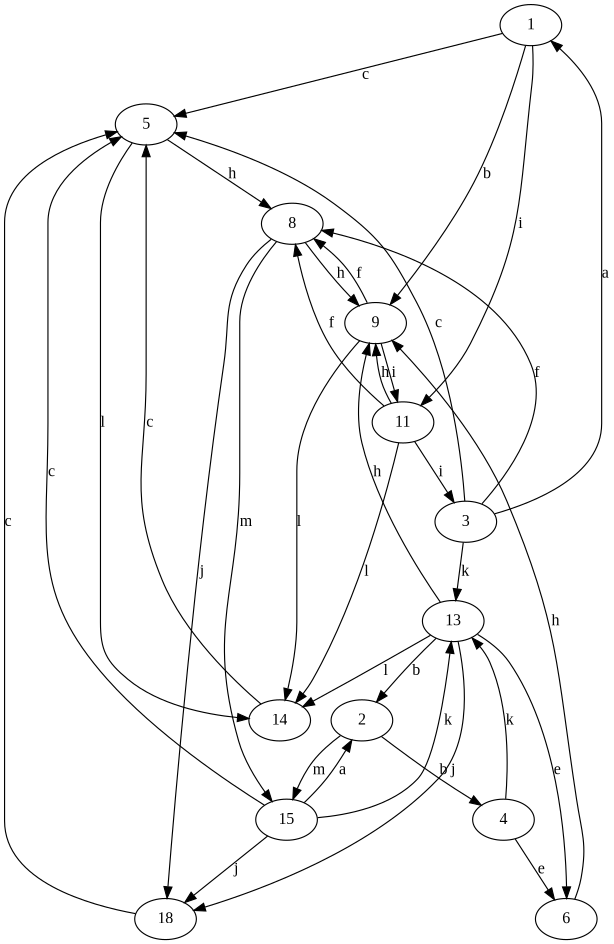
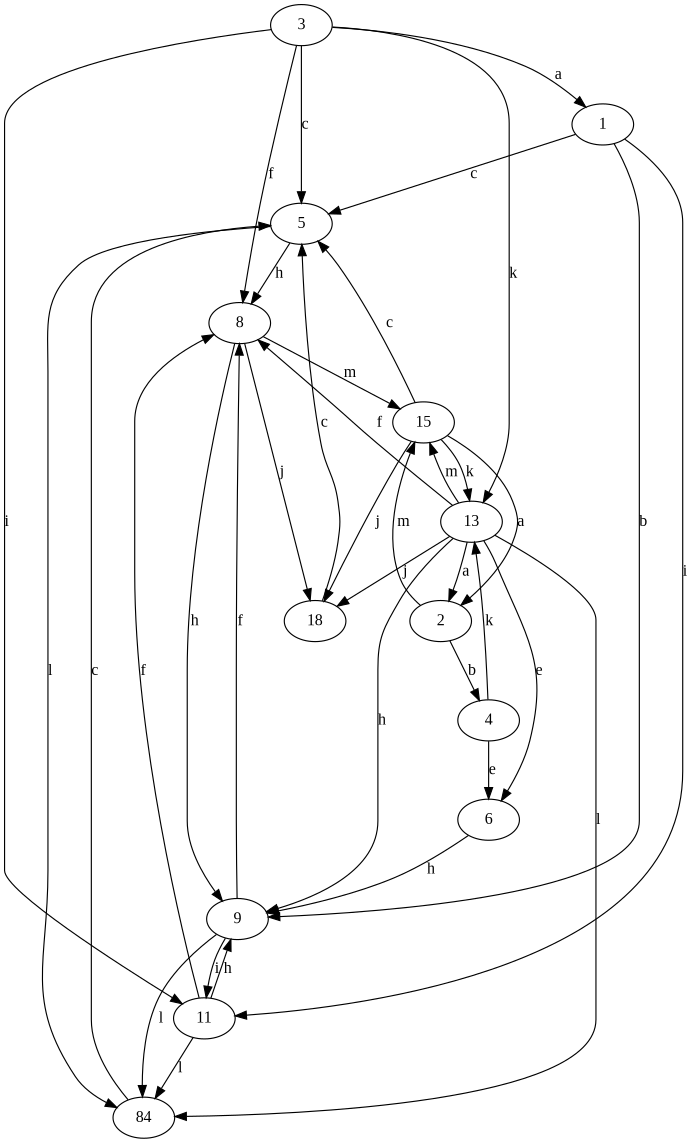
edge "13" -> "8": added, label "f"
edge "11" -> "3": reversed
edge "13" -> "15": added, label "m"
edge "13" -> "2": label "b" -> "a"
node "14": label "14" -> "84"
